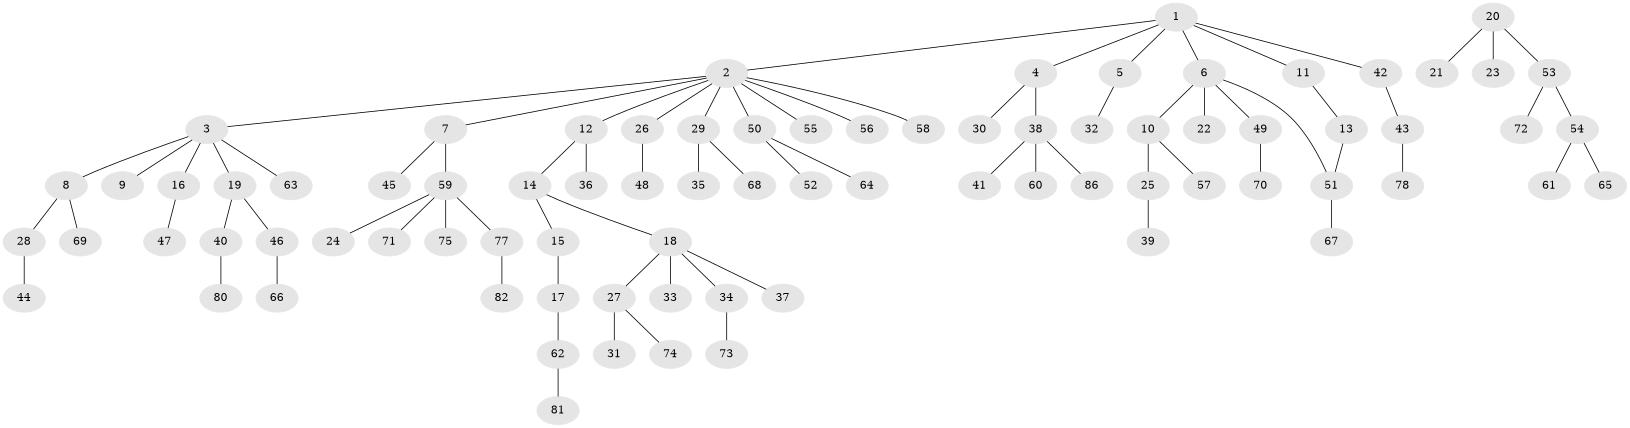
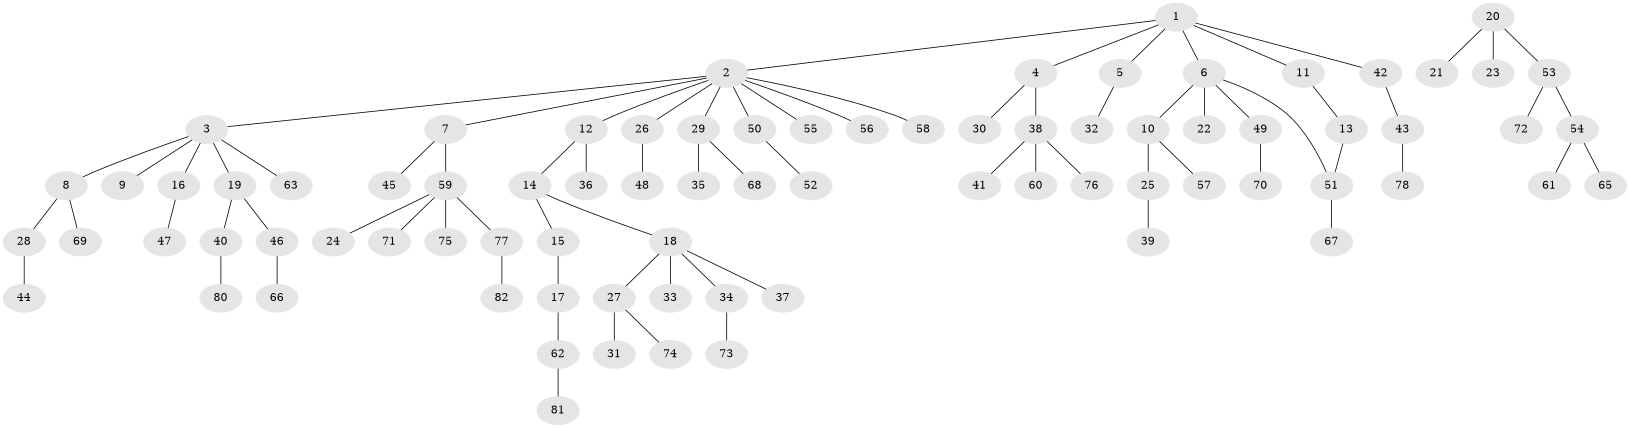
node "64": removed
node "86": label "86" -> "76"
